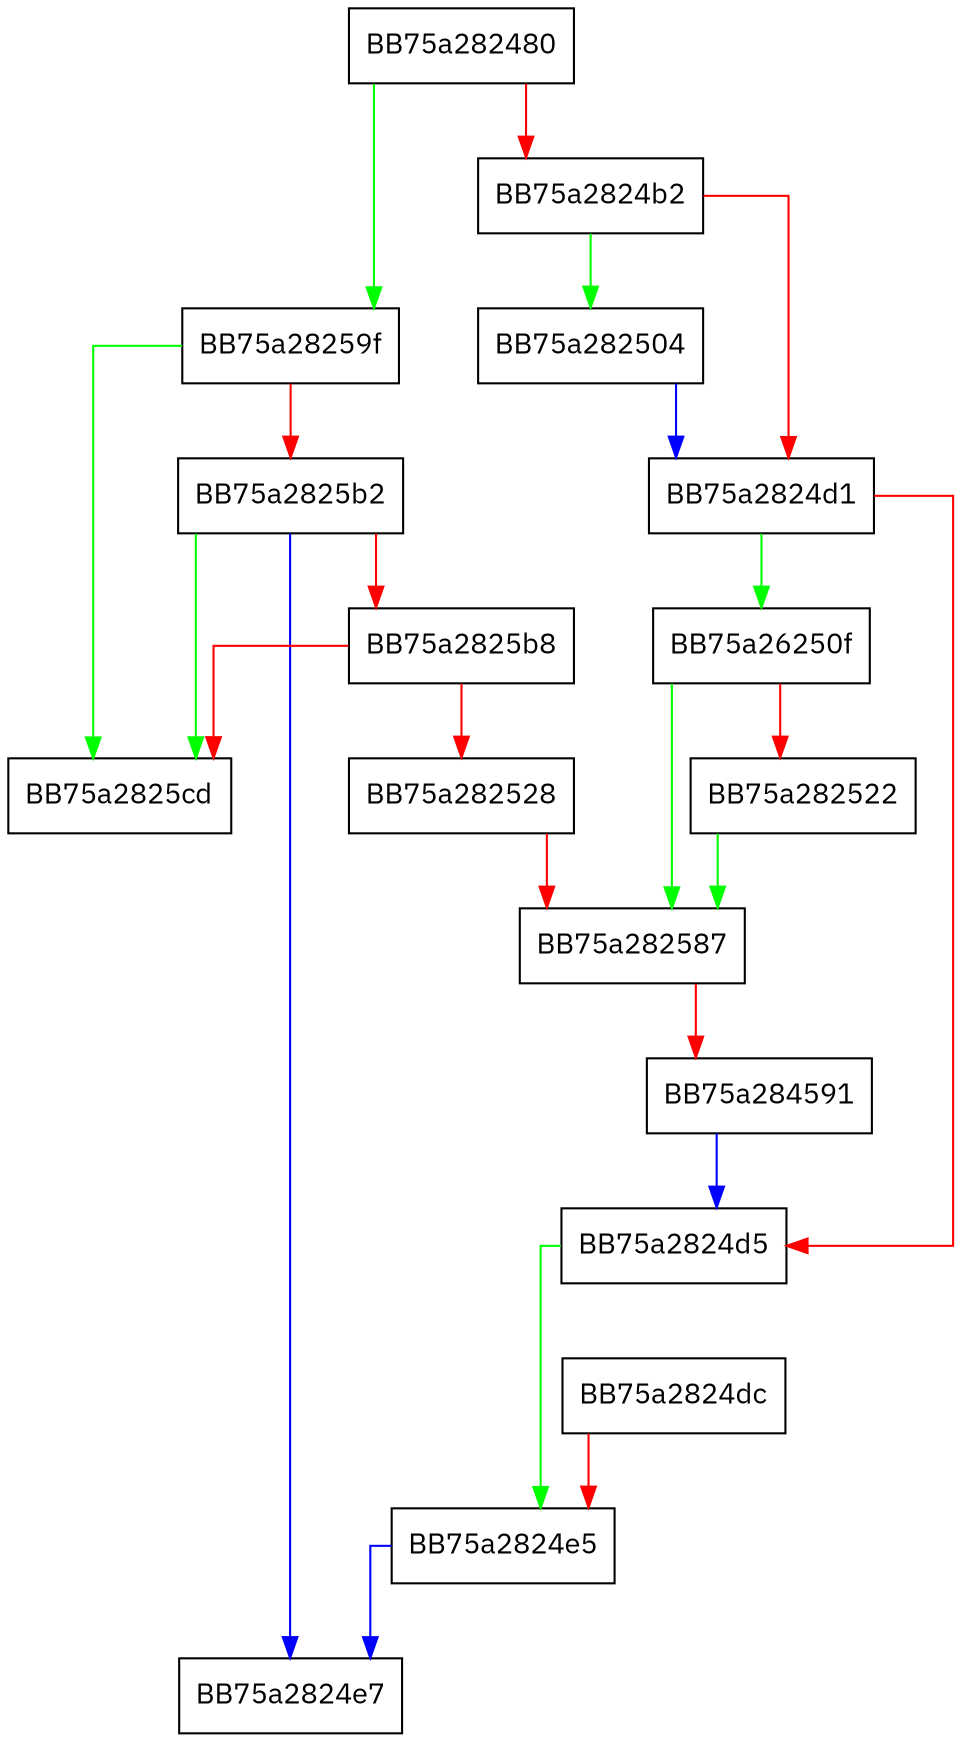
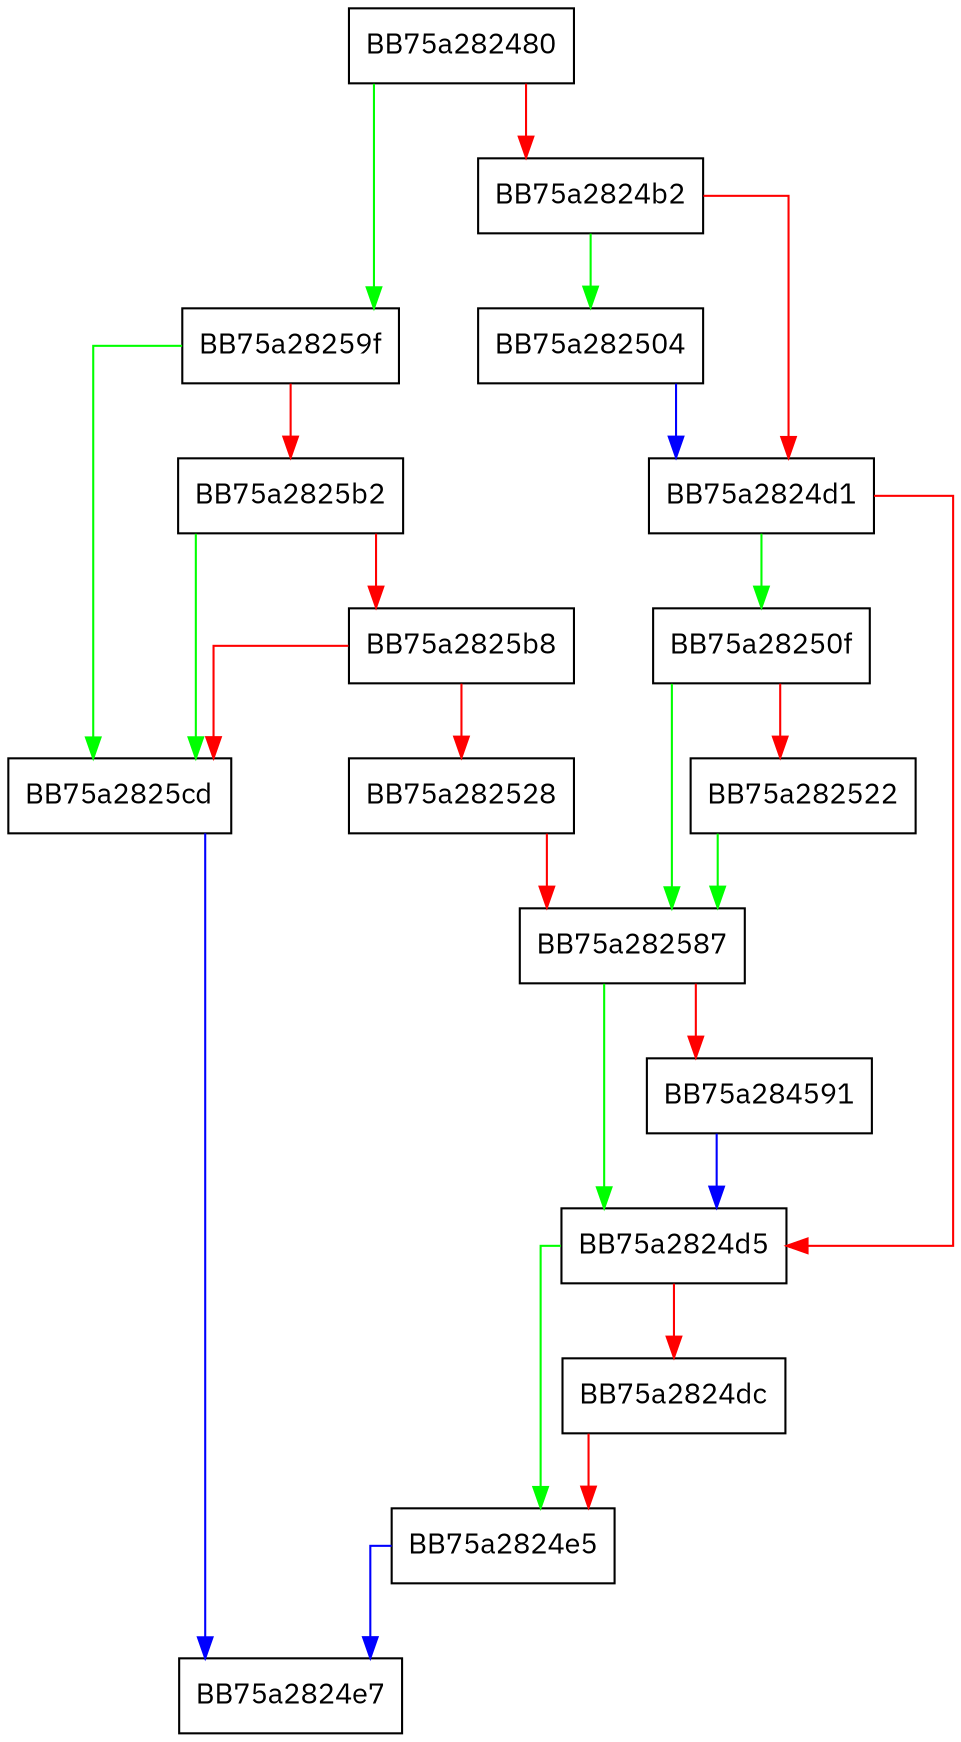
node "BB75a26250f": label "BB75a26250f" -> "BB75a28250f"
edge "BB75a2825b2" -> "BB75a2824e7": now "BB75a2825cd" -> "BB75a2824e7"
edge "BB75a282587" -> "BB75a2824d5": added
edge "BB75a2824d5" -> "BB75a2824dc": added
